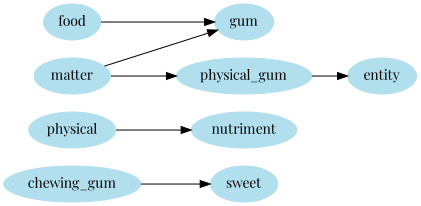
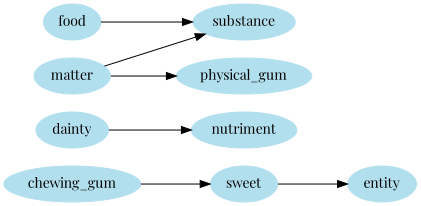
node "gum": label "gum" -> "substance"
edge "physical_gum" -> "entity": now "sweet" -> "entity"
node "physical": label "physical" -> "dainty"
